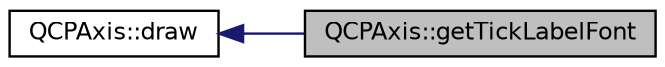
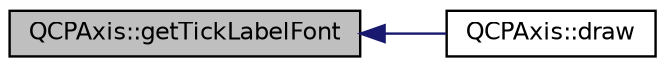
edge "QCPAxis::getTickLabelFont" -> "QCPAxis::draw": reversed
